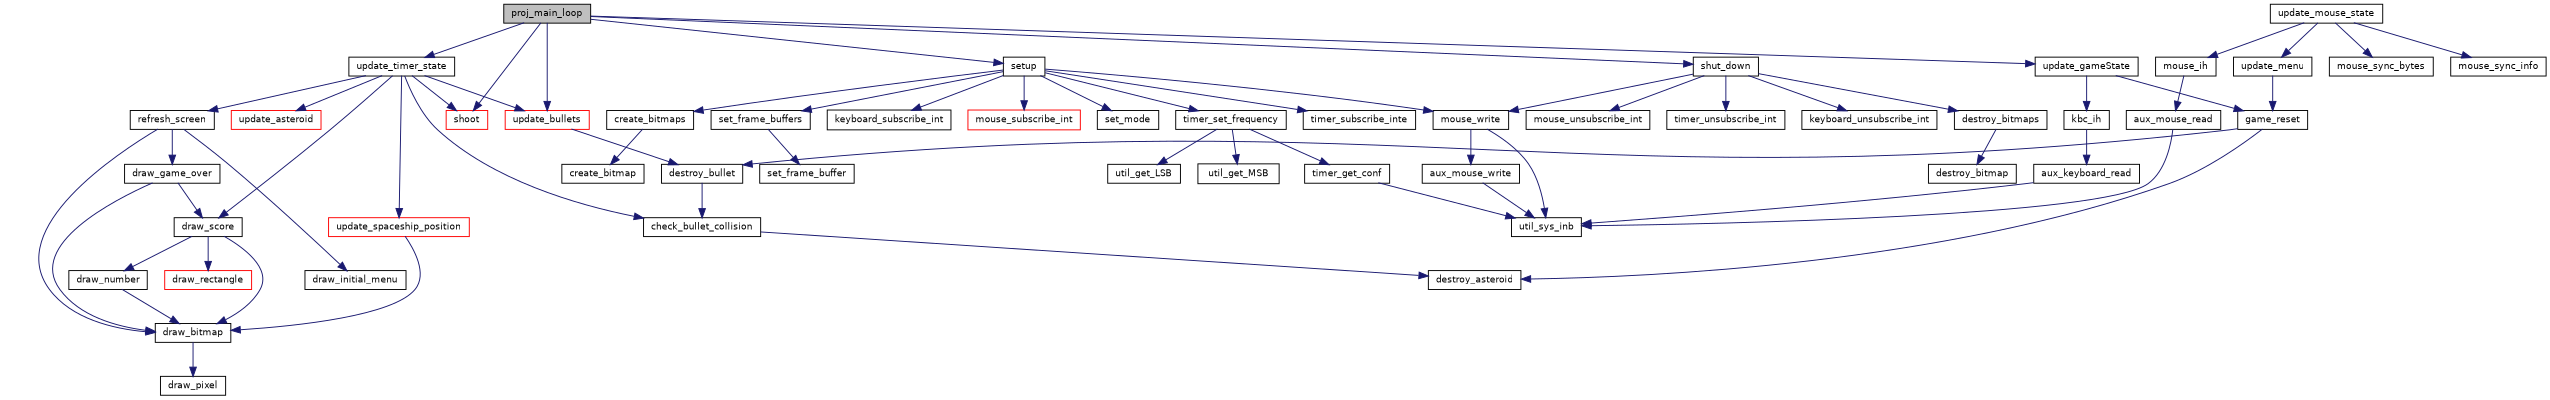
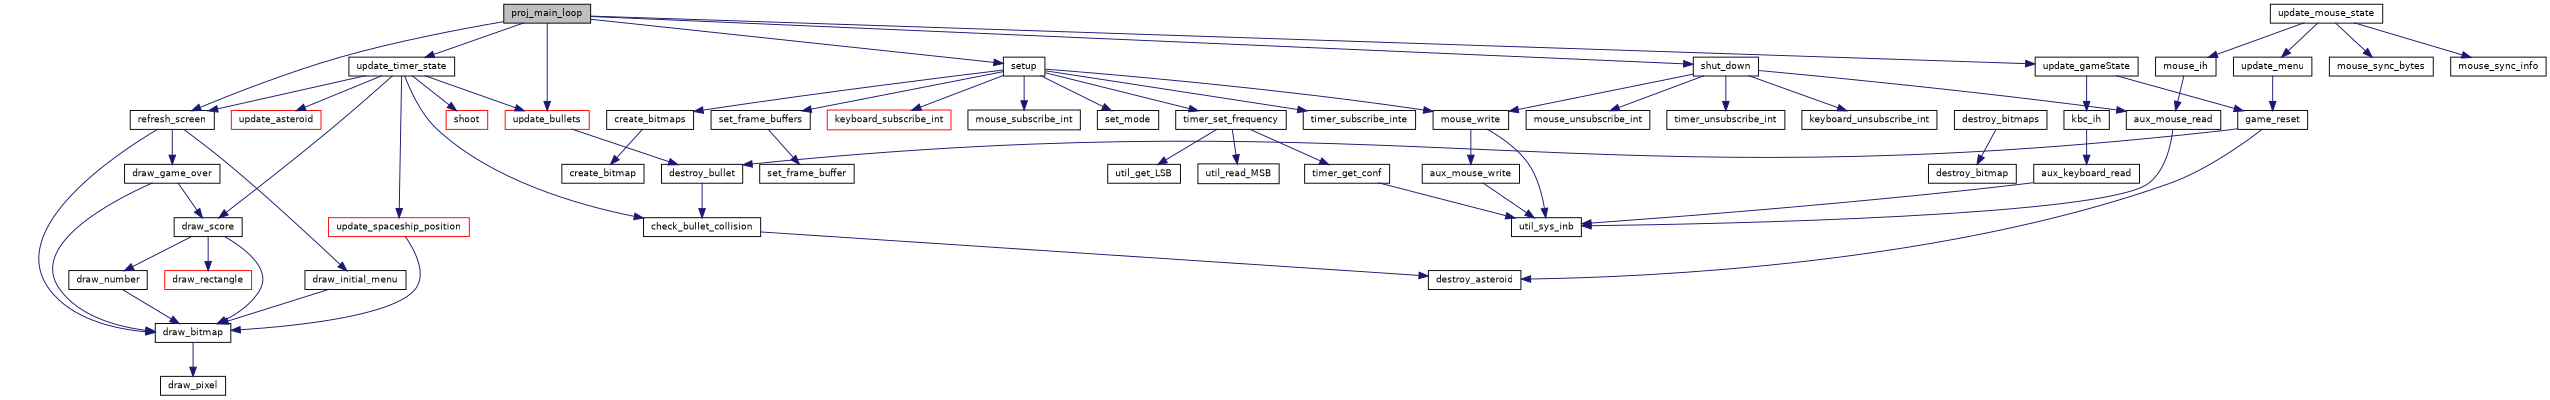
edge "proj_main_loop" -> "shoot": now "proj_main_loop" -> "refresh_screen"
edge "shut_down" -> "destroy_bitmaps": now "shut_down" -> "aux_mouse_read"
node "keyboard_subscribe_int": color black -> red
node "mouse_subscribe_int": color red -> black
node "util_get_MSB": label "util_get_MSB" -> "util_read_MSB"
edge "draw_initial_menu" -> "draw_bitmap": added
